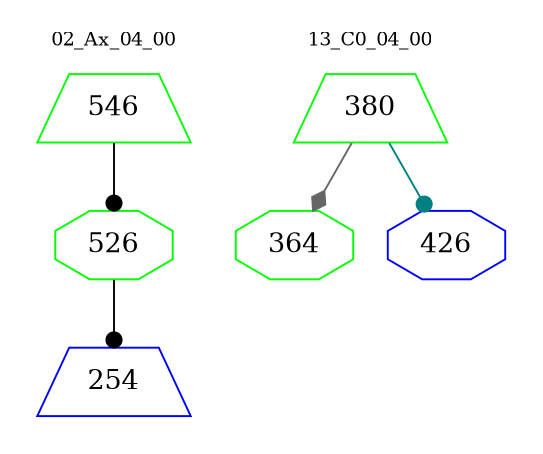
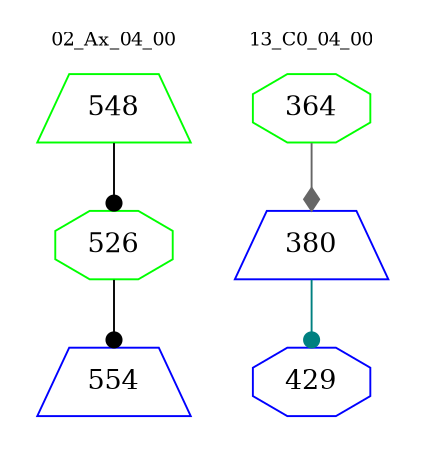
node "546": label "546" -> "548"
node "380": color green -> blue
edge "380" -> "364": reversed
node "426": label "426" -> "429"
node "254": label "254" -> "554"
